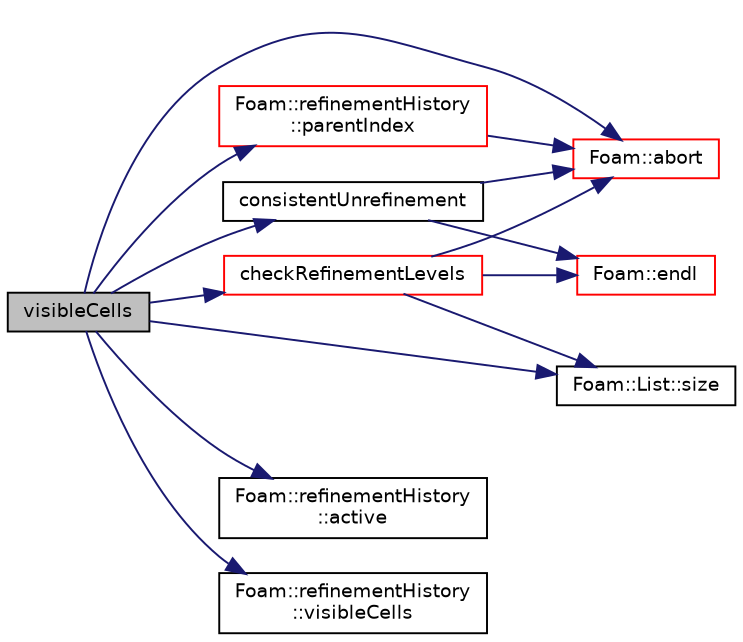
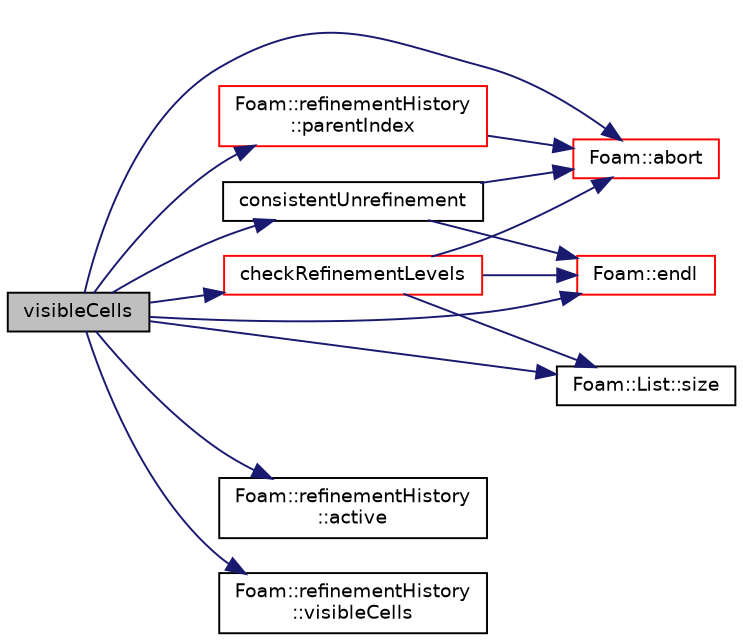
edge "visibleCells" -> "Foam::endl": added
